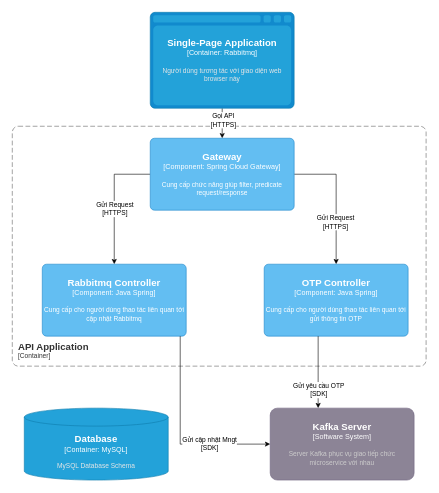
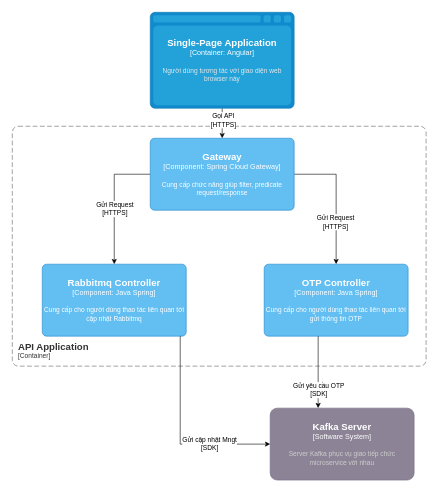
node "Single-Page Application [Container: Rabbitmq] Người dùng tương tác với giao diện web browser này": label "Single-Page Application [Container: Rabbitmq] Người dùng tương tác với giao diện web browser này" -> "Single-Page Application [Container: Angular] Người dùng tương tác với giao diện web browser này"
node "Database [Container: MySQL] MySQL Database Schema": removed
